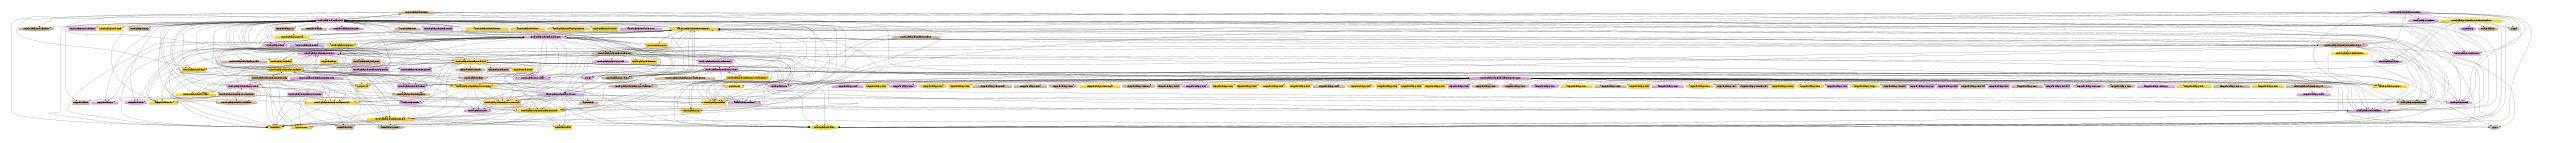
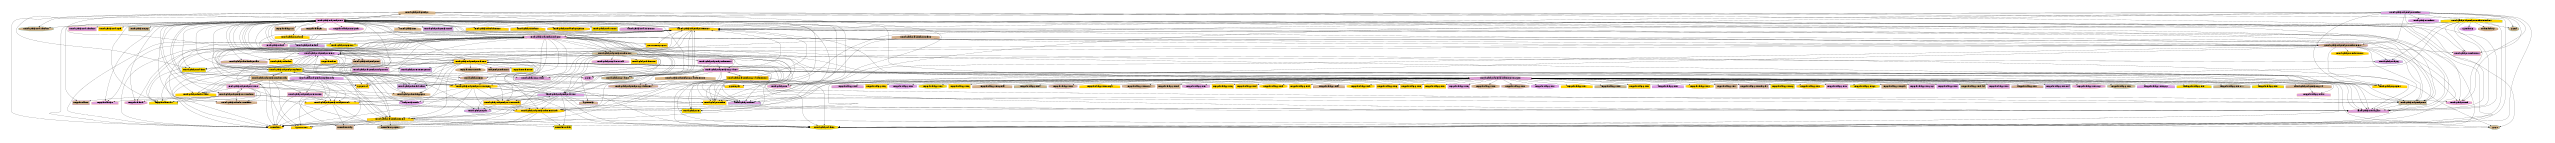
node "org_apache_lucene_analysis_sv": label "org_apache_lucene_analysis_sv" -> "bridge_apache_lucene_analysis_sv"
node "org_hibernate_search_util_logging_impl": label "org_hibernate_search_util_logging_impl" -> "org_hibernate_search_util_java_impl"
